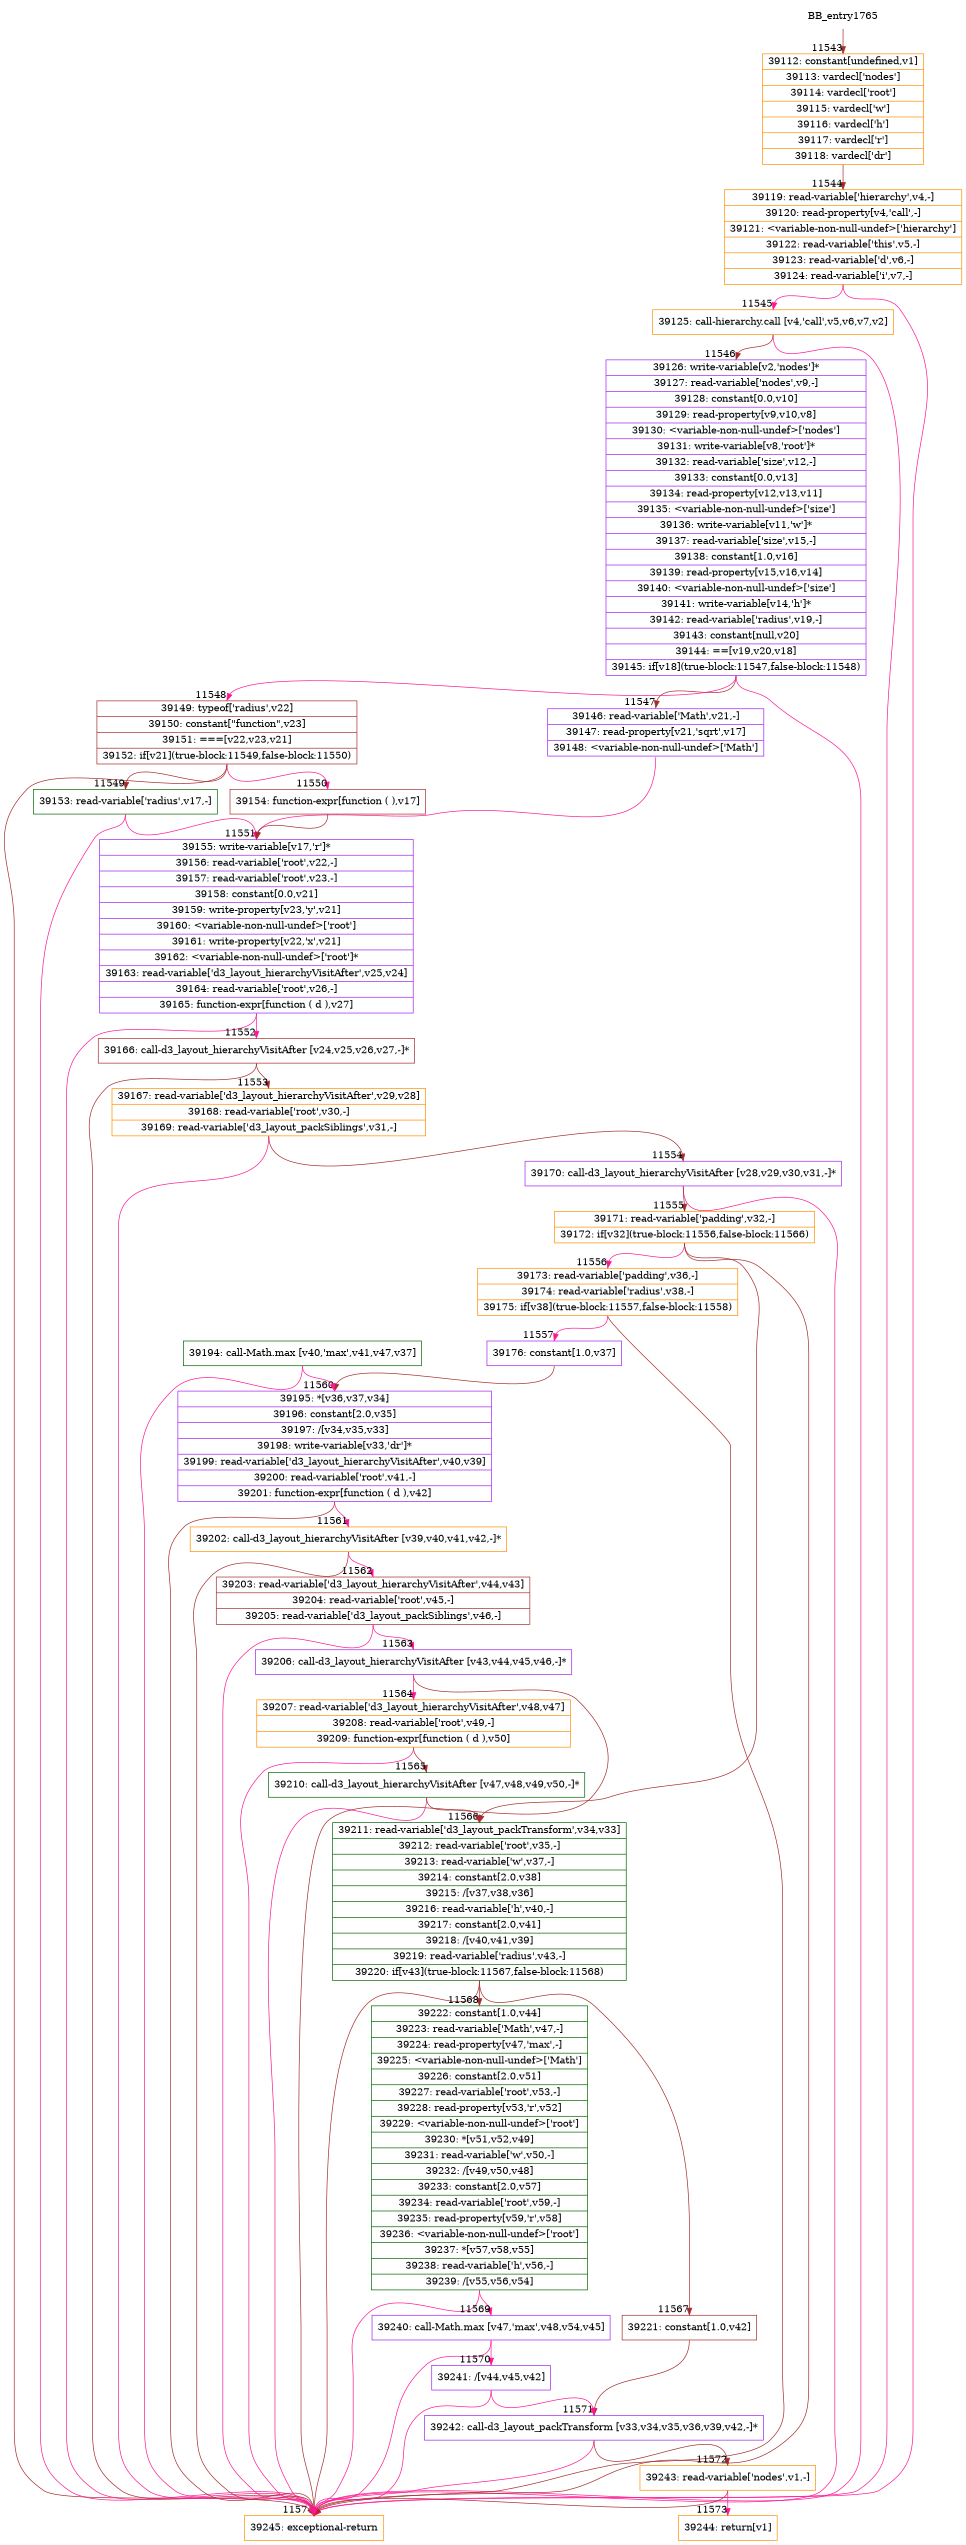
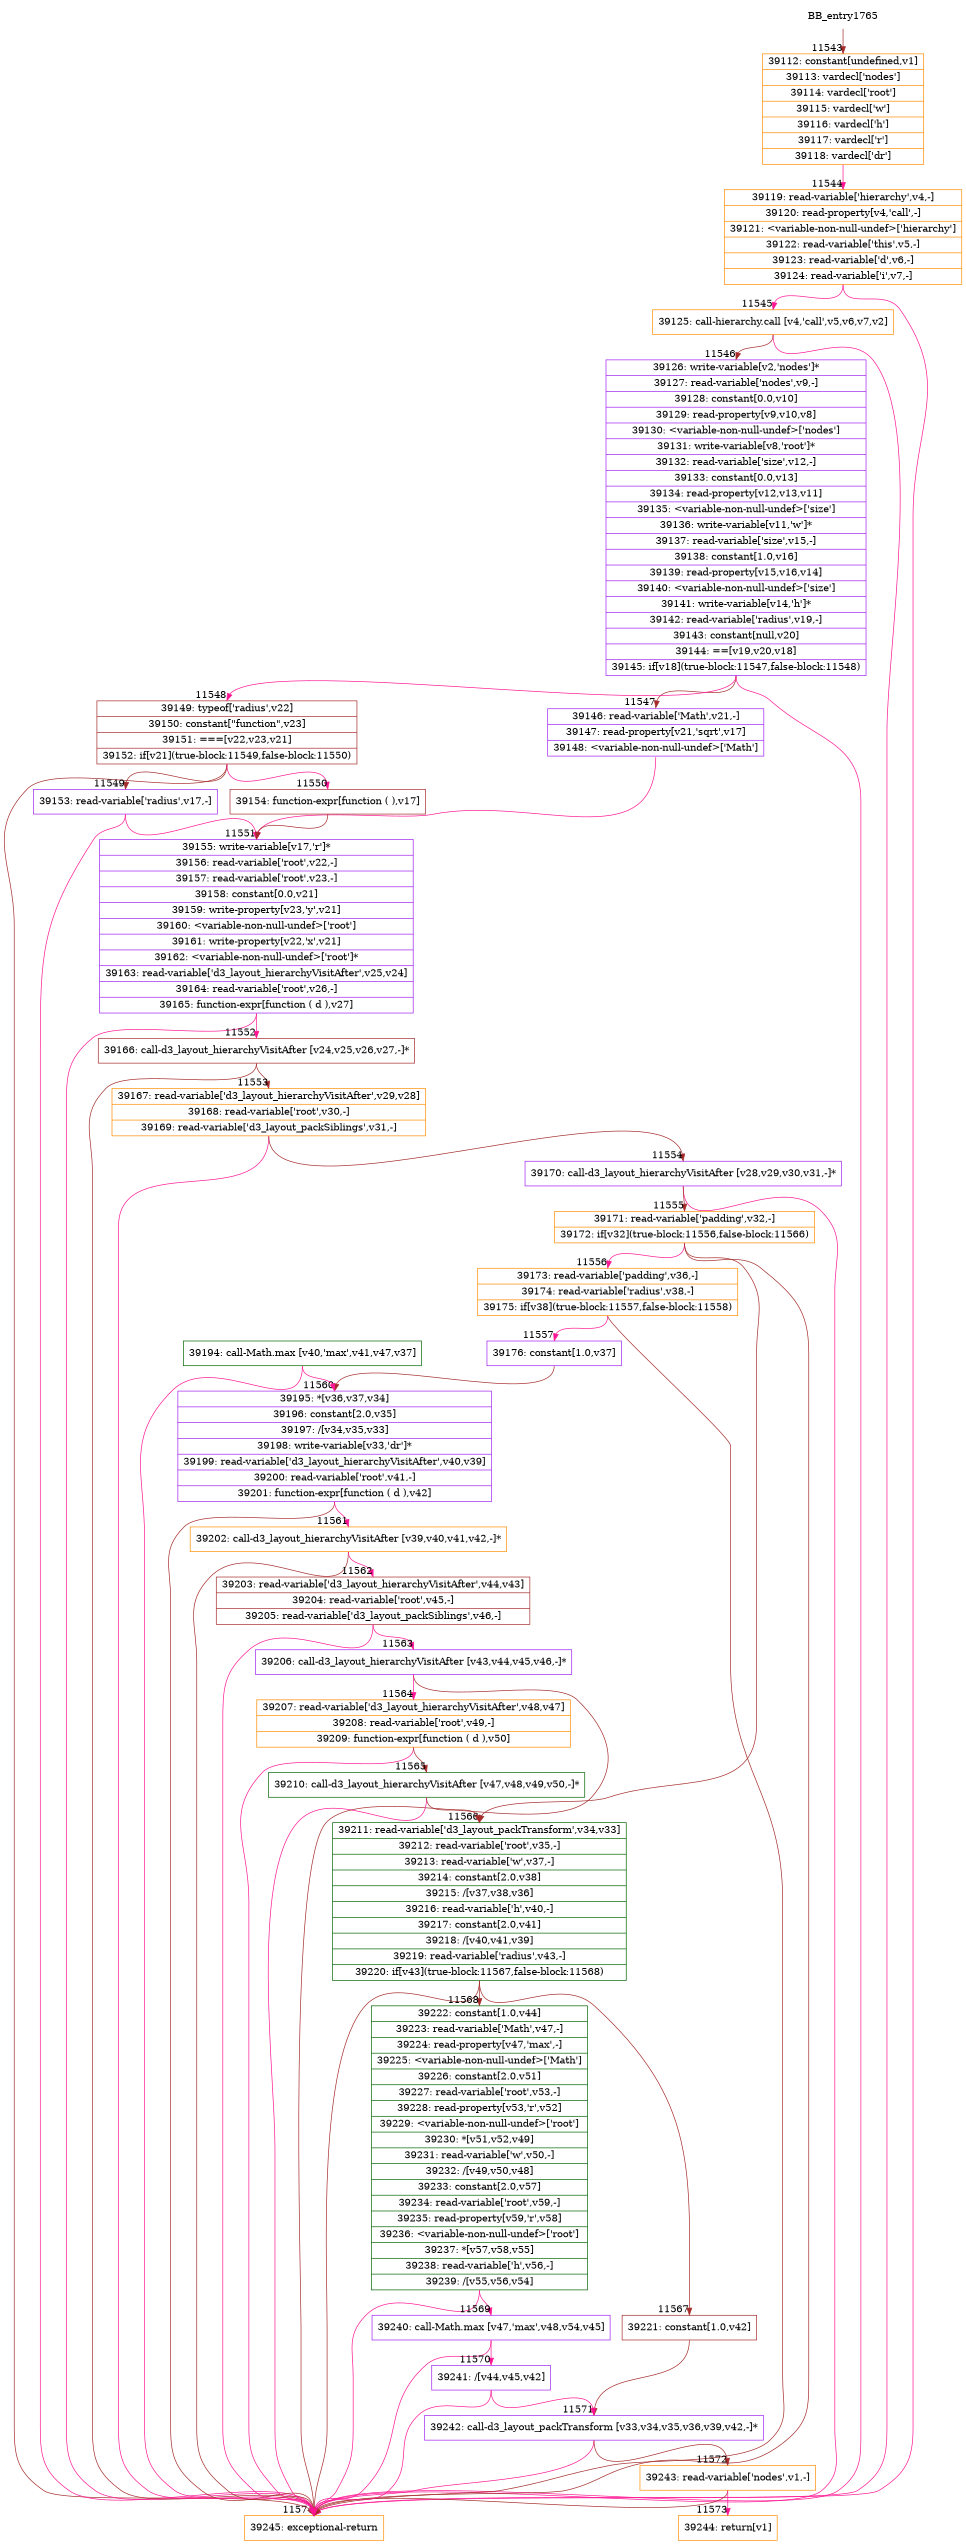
edge "39112: constant[undefined,v1]" -> "39119: read-variable['hierarchy',v4,-]": color brown -> deeppink
node "39153: read-variable['radius',v17,-]": color darkgreen -> purple
